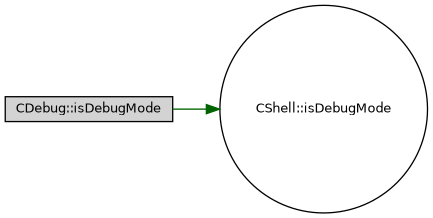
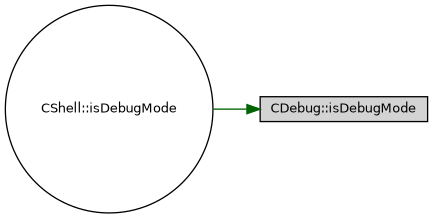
edge "CDebug::isDebugMode" -> "CShell::isDebugMode": reversed
